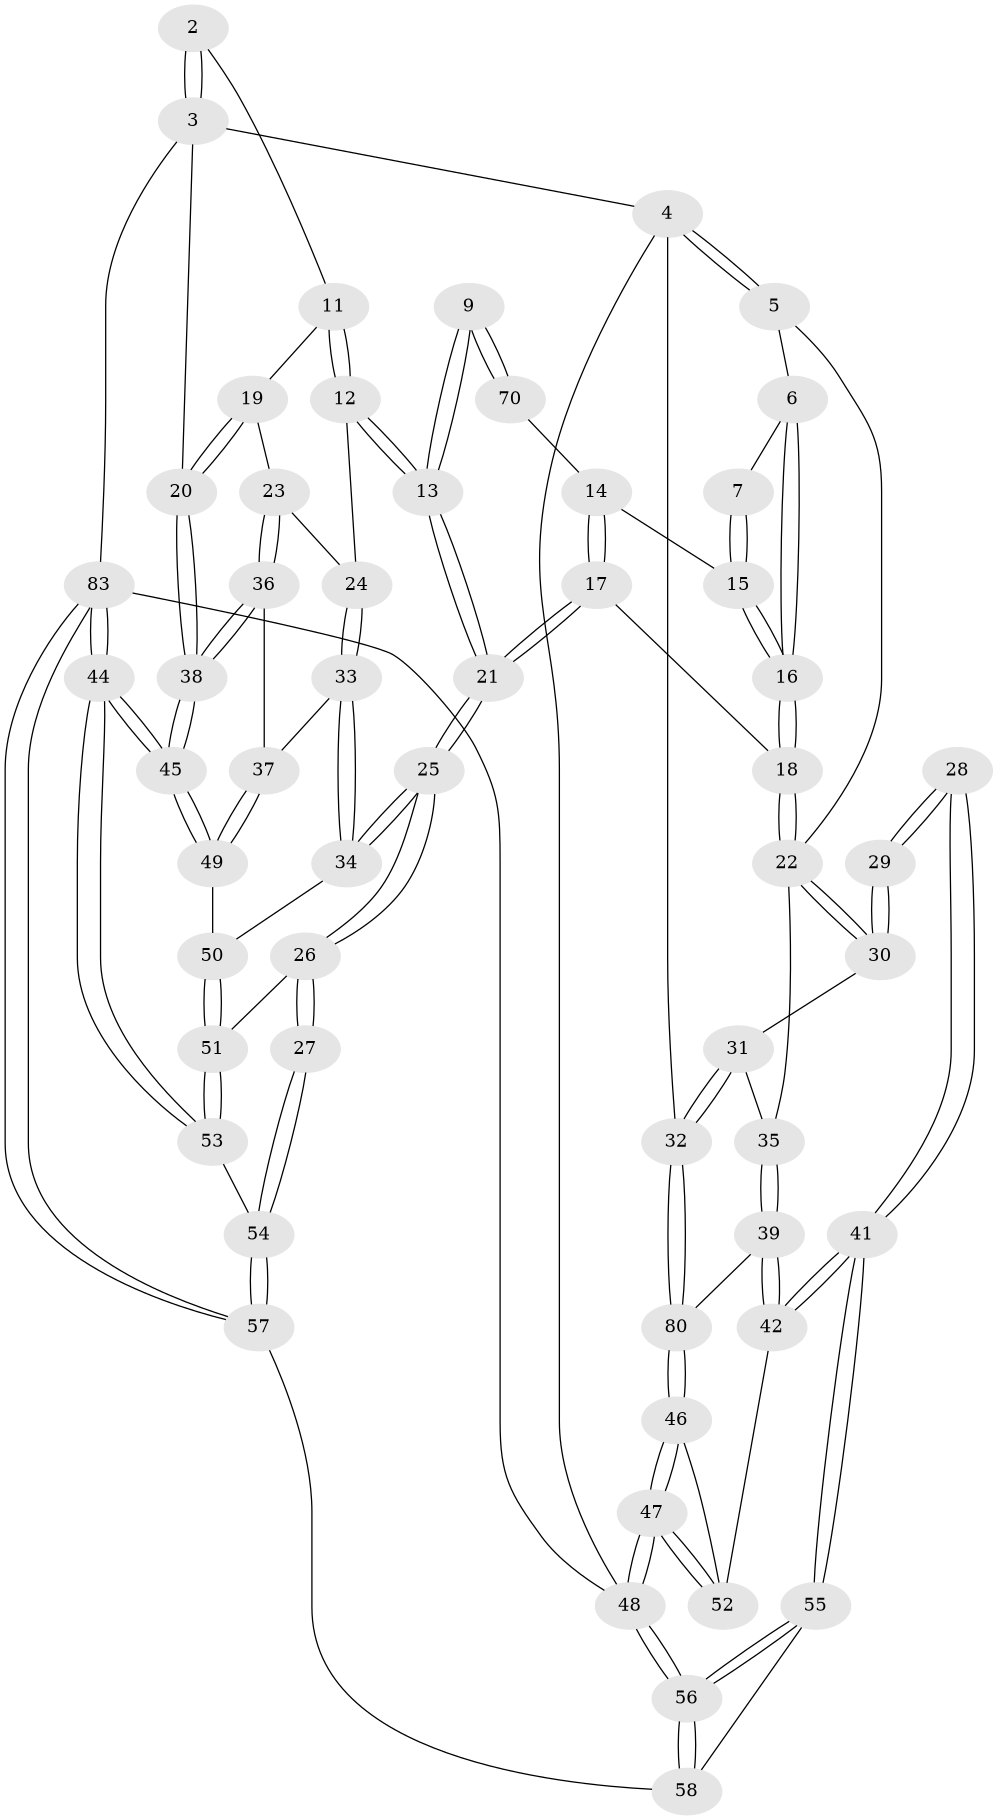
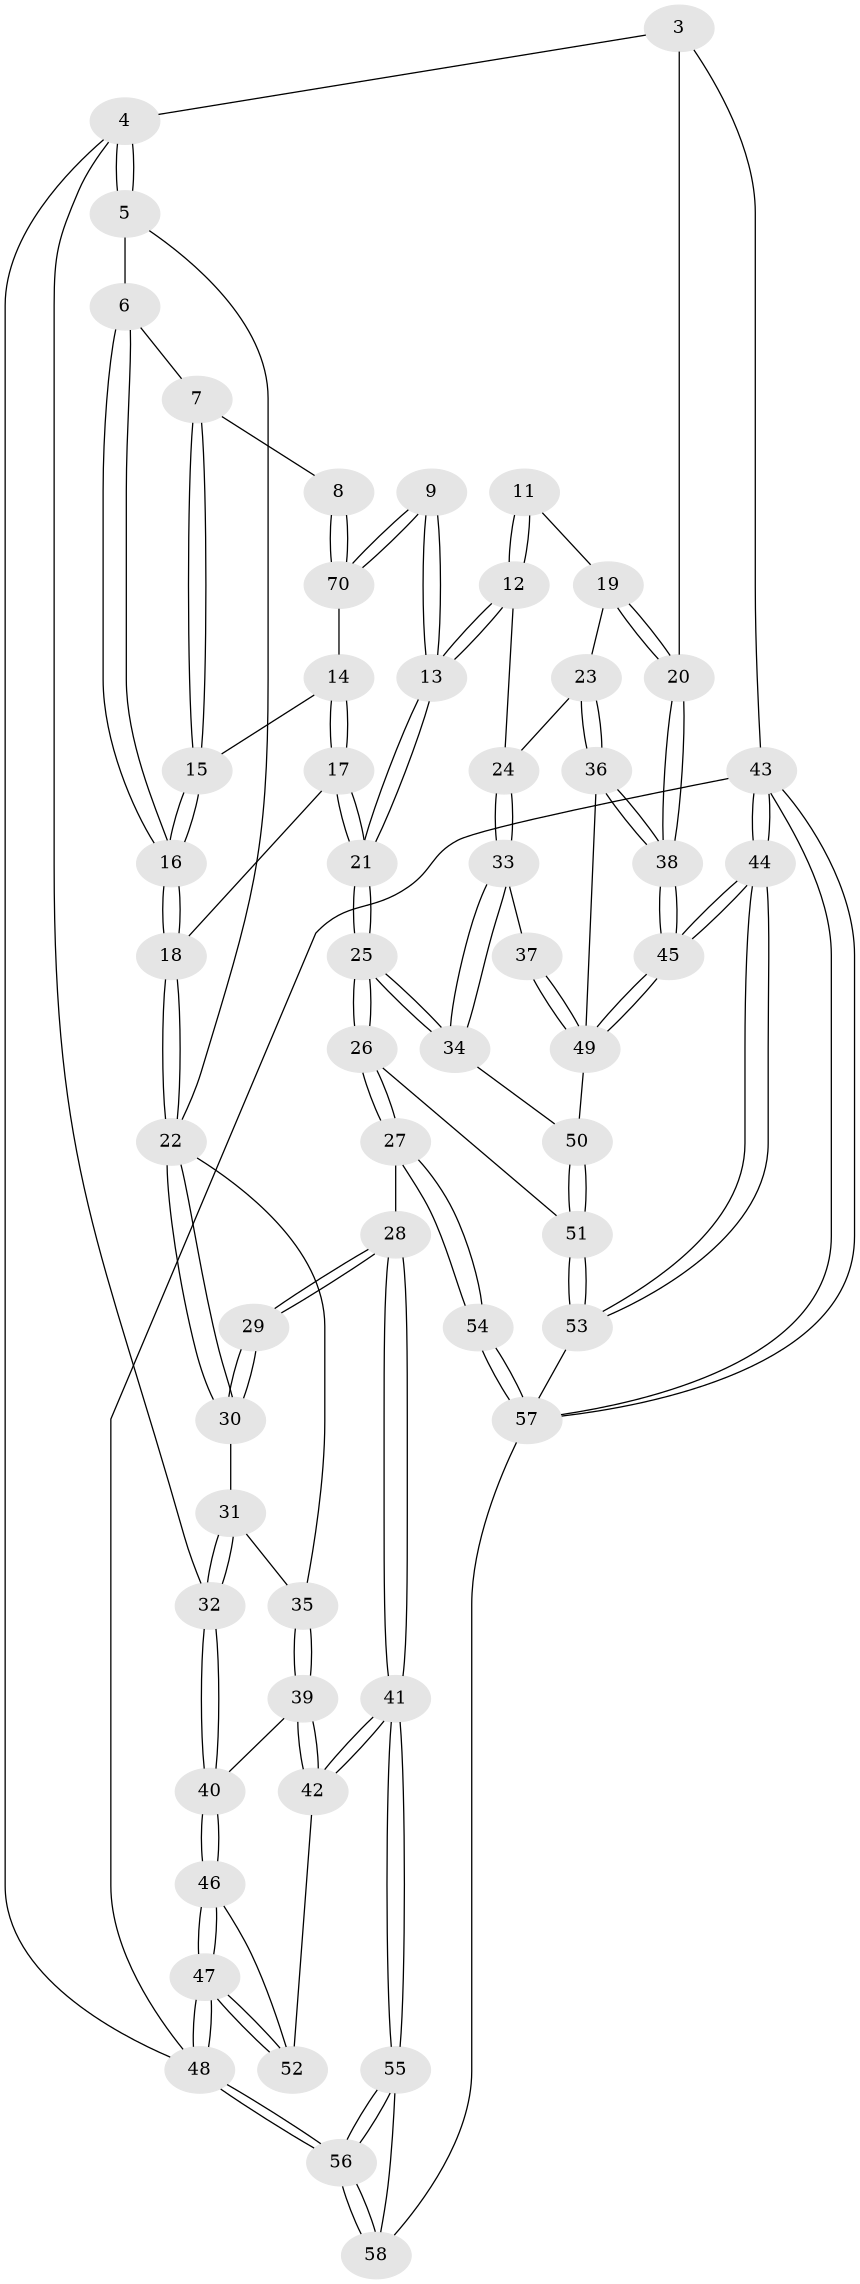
node "2": removed
node "8": added
node "83": label "83" -> "43"
edge "36" -- "37": now "36" -- "49"
edge "53" -- "54": now "53" -- "57"
edge "27" -- "28": added
node "80": label "80" -> "40"
